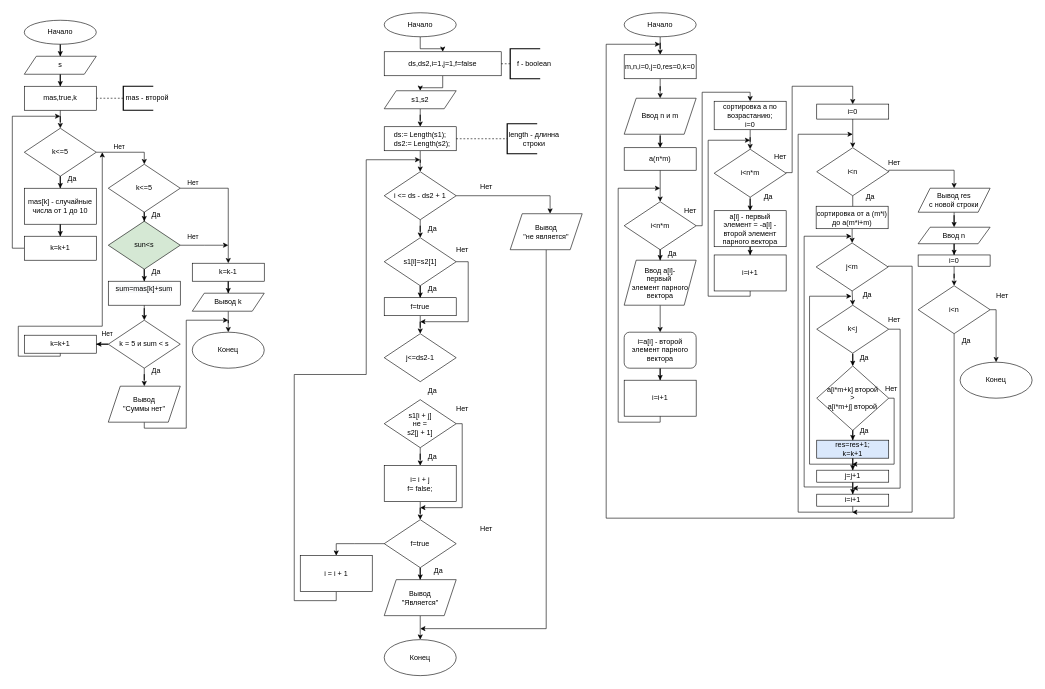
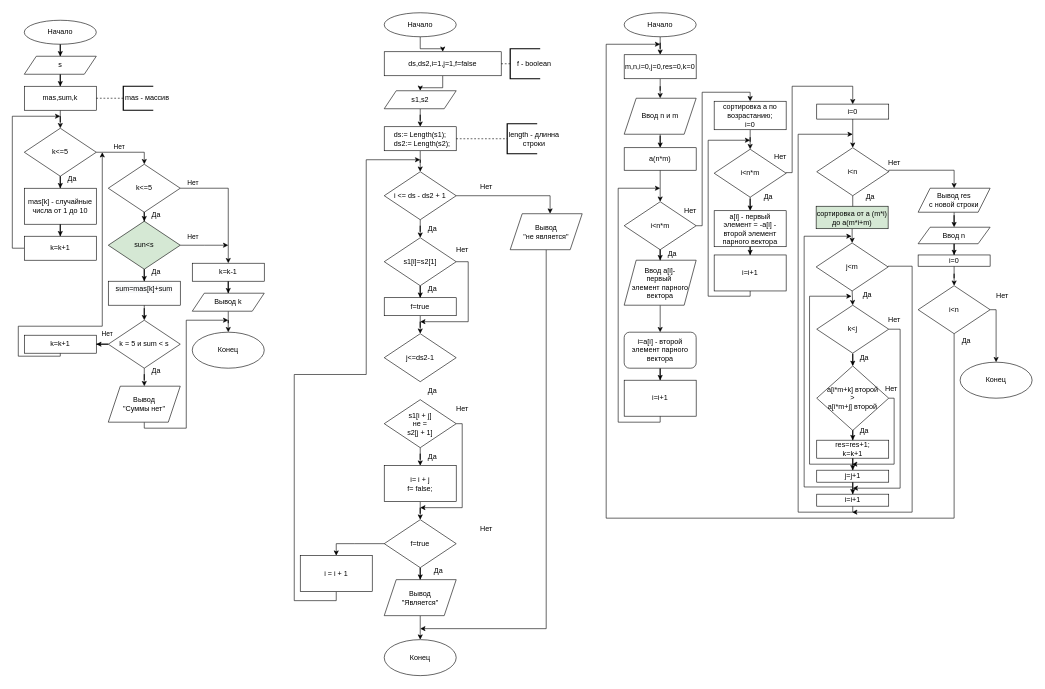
node "mas,true,k": label "mas,true,k" -> "mas,sum,k"
node "mas - второй": label "mas - второй" -> "mas - массив"
node "сортировка от a (m*i) до a(m*i+m)": fillcolor #ffffff -> #d5e8d4
node "res=res+1; k=k+1": fillcolor #dae8fc -> #ffffff
